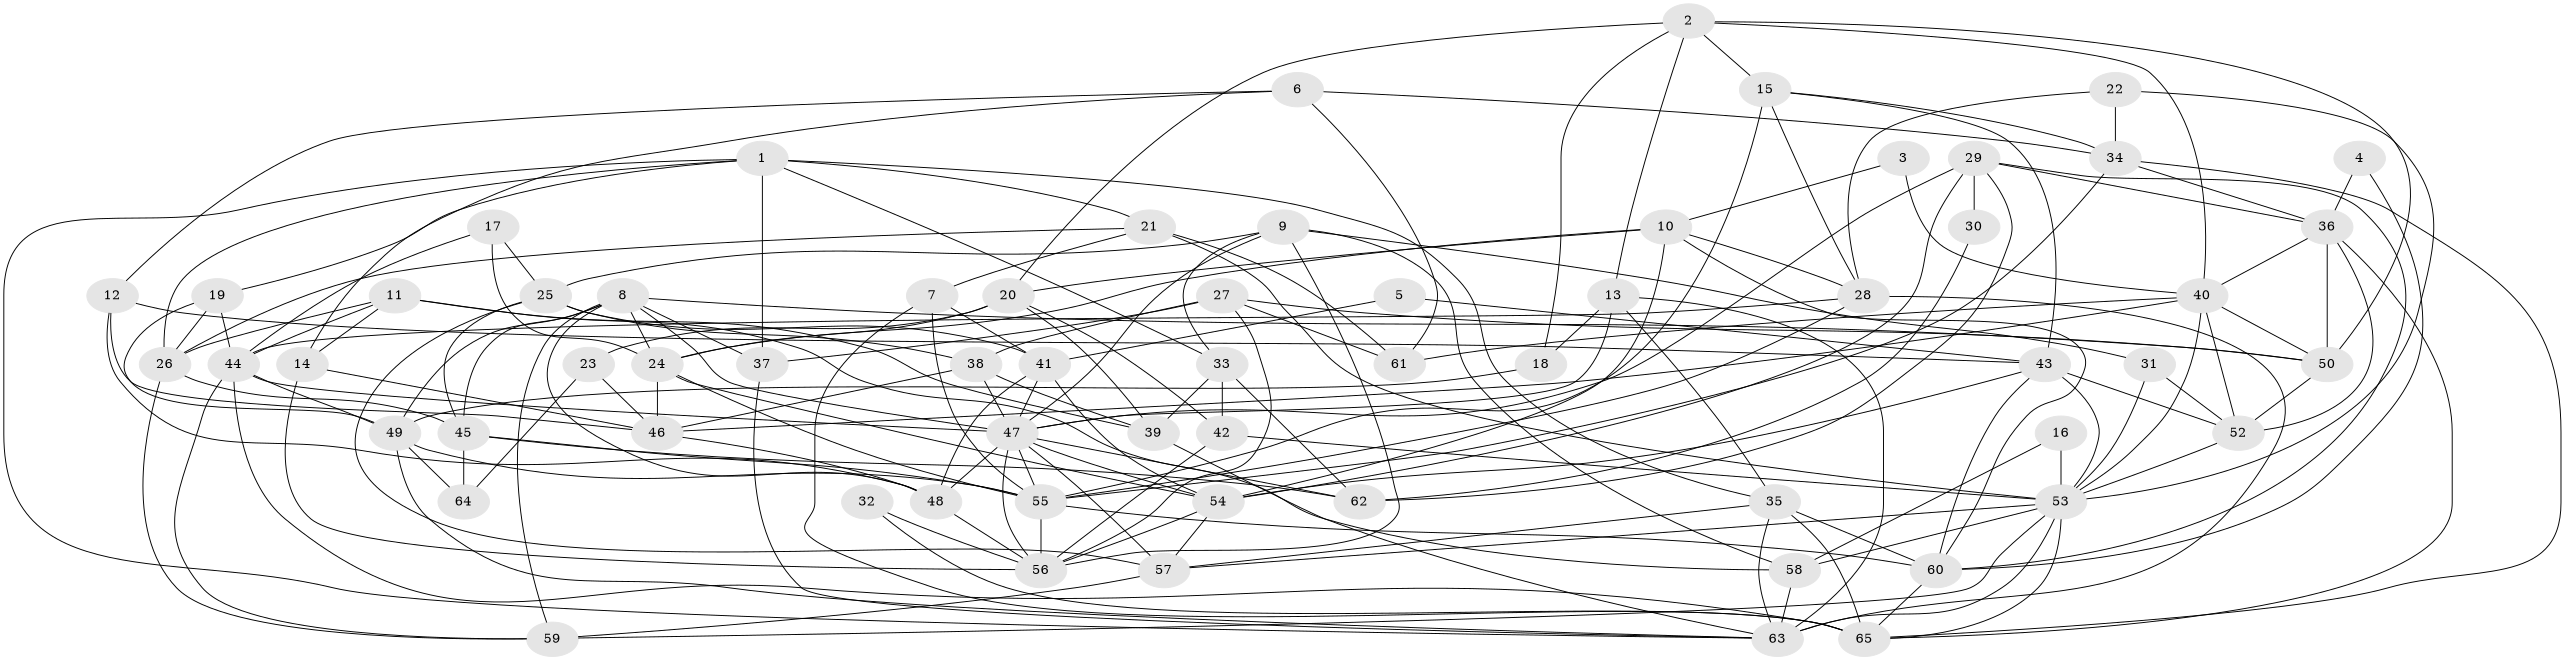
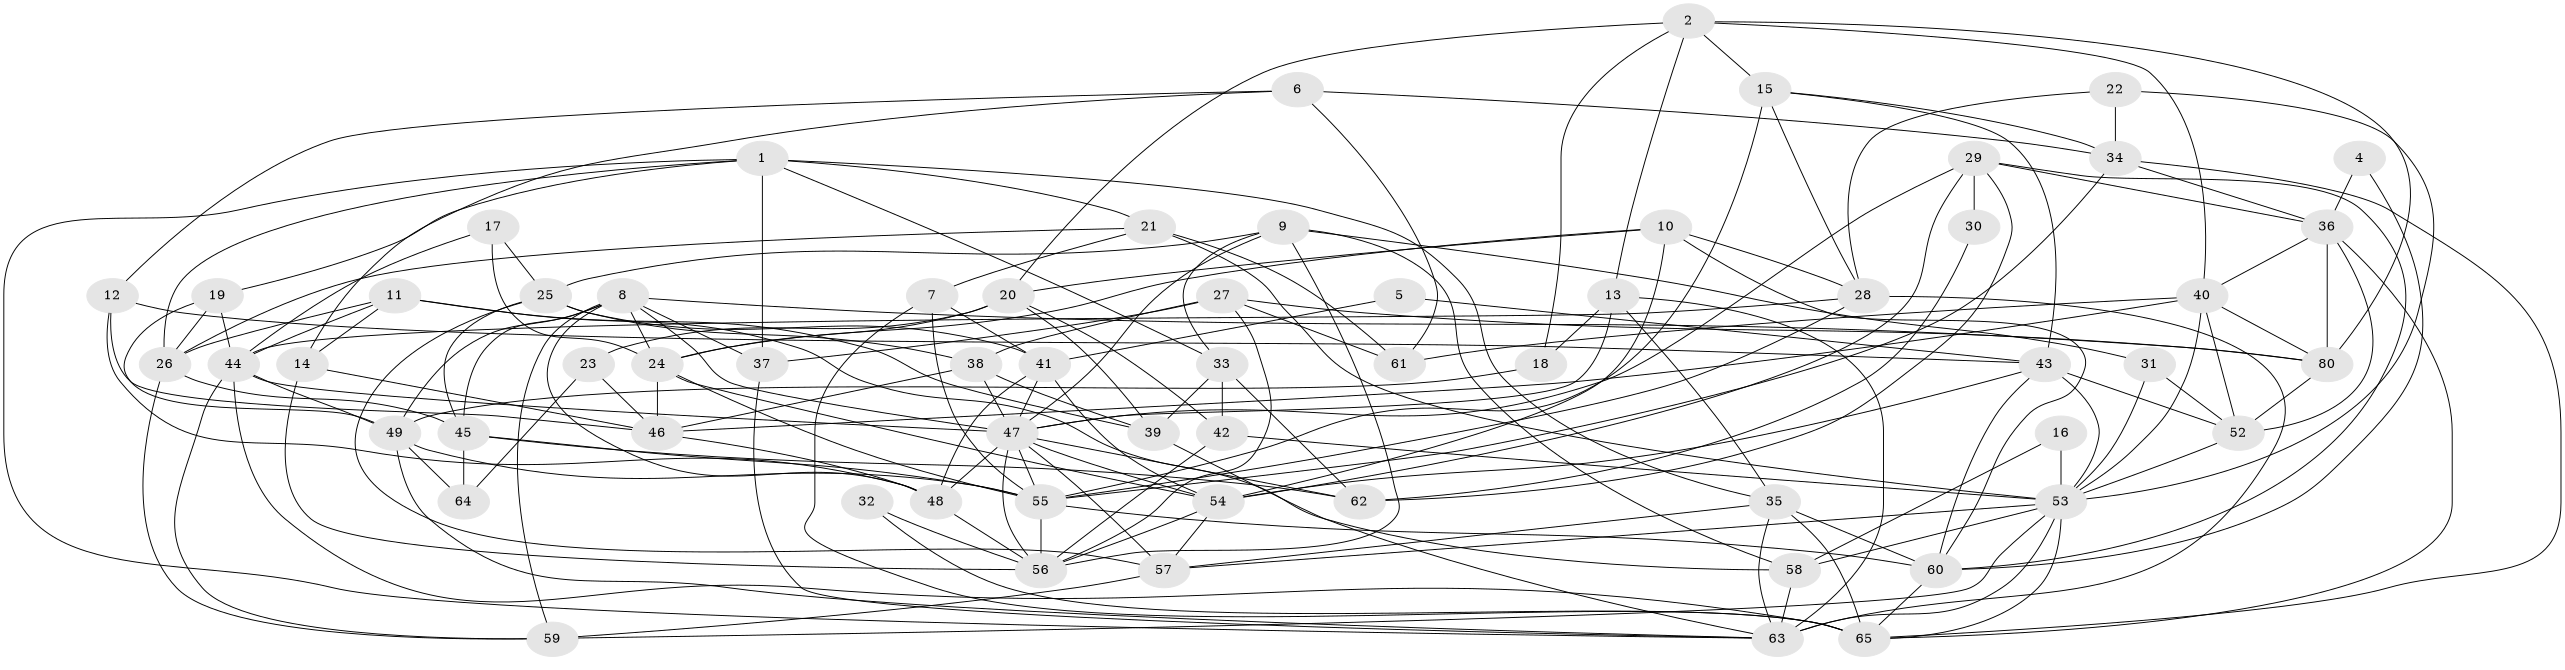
node "3": removed
node "50": label "50" -> "80"
